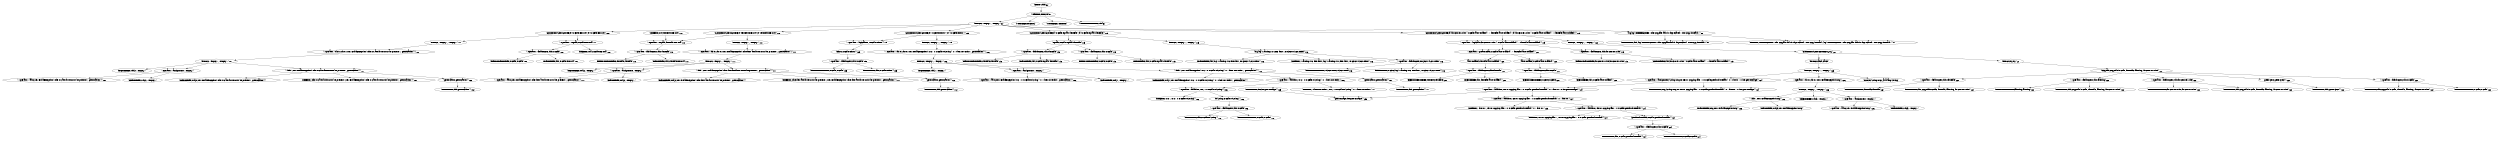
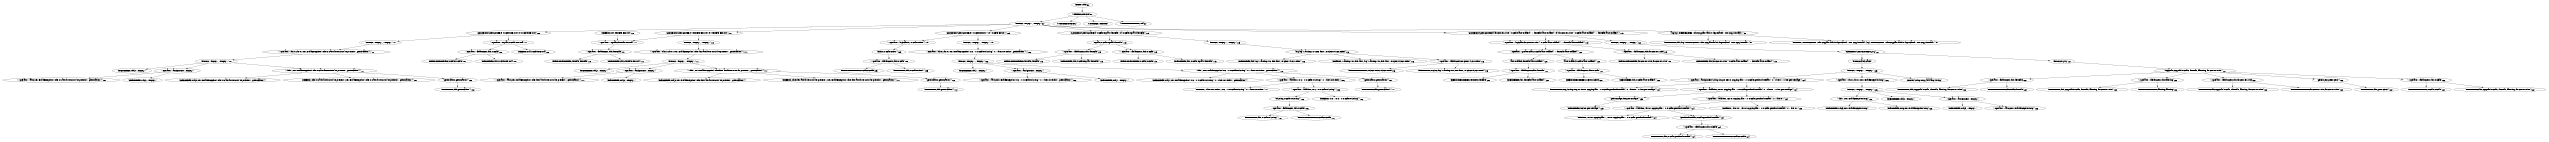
edge "(IDENTIFIER,ioe,ioe.getMessage())" -> "(getMessage,ioe.getMessage())": reversed
